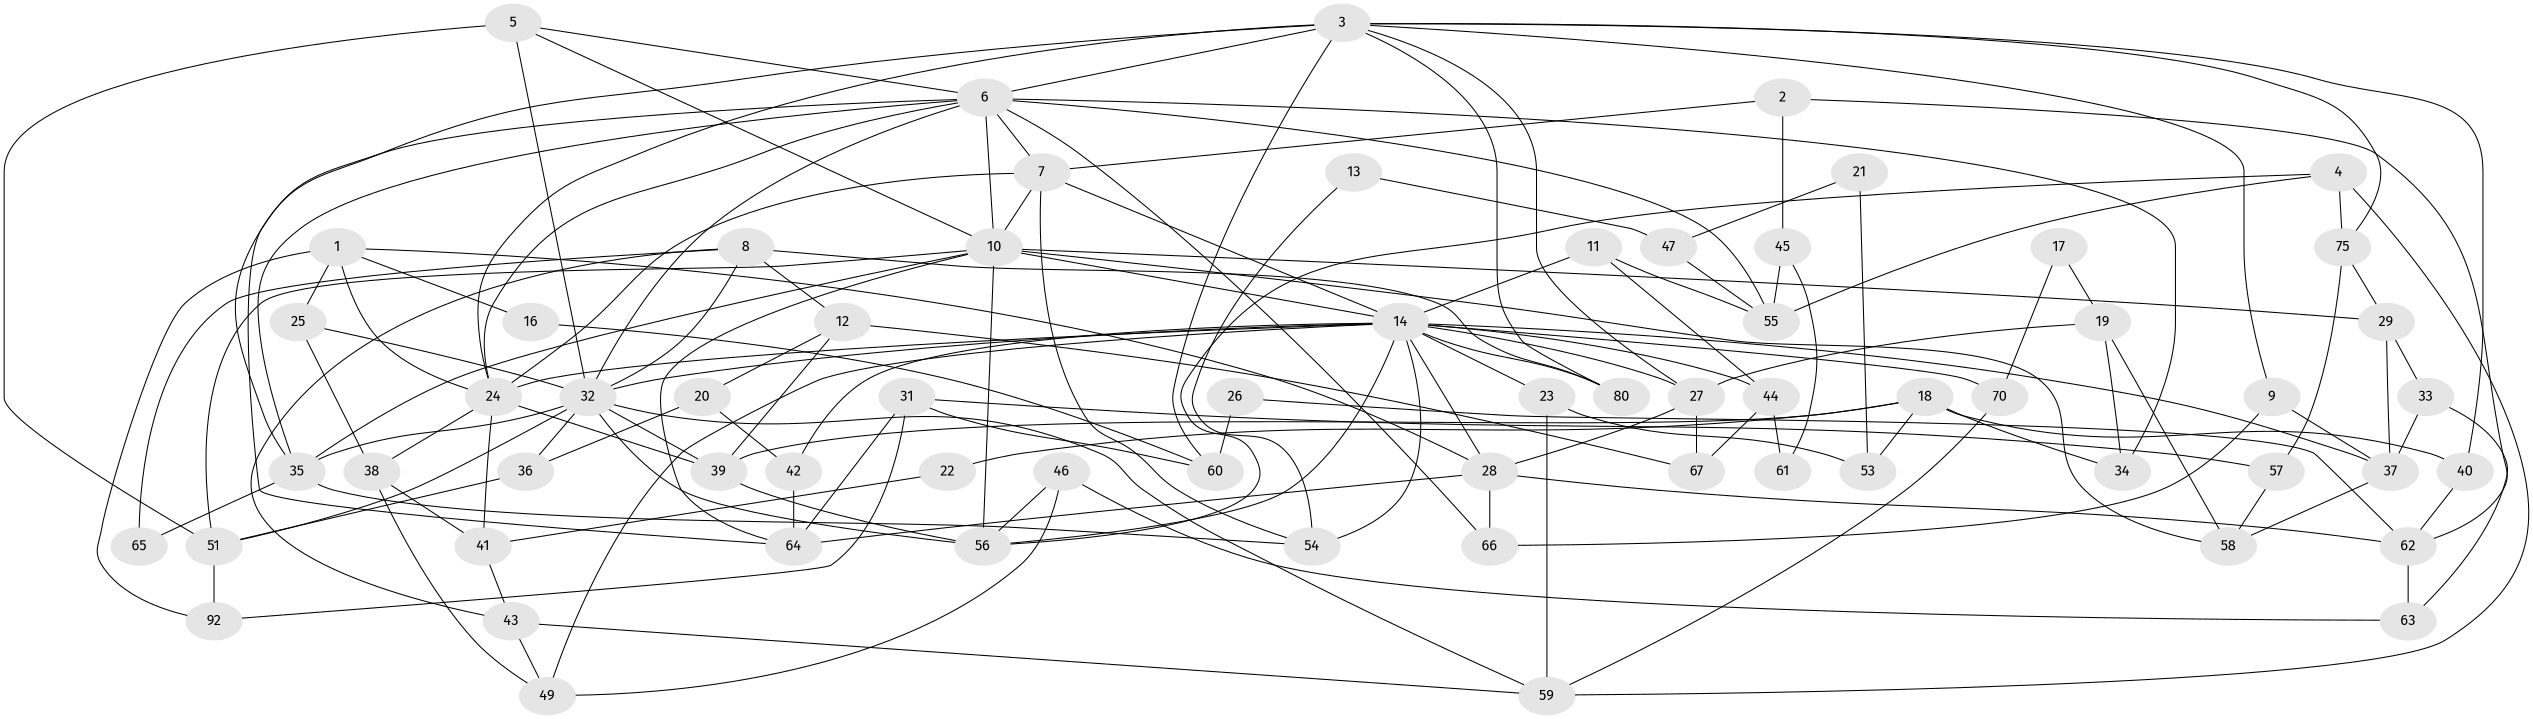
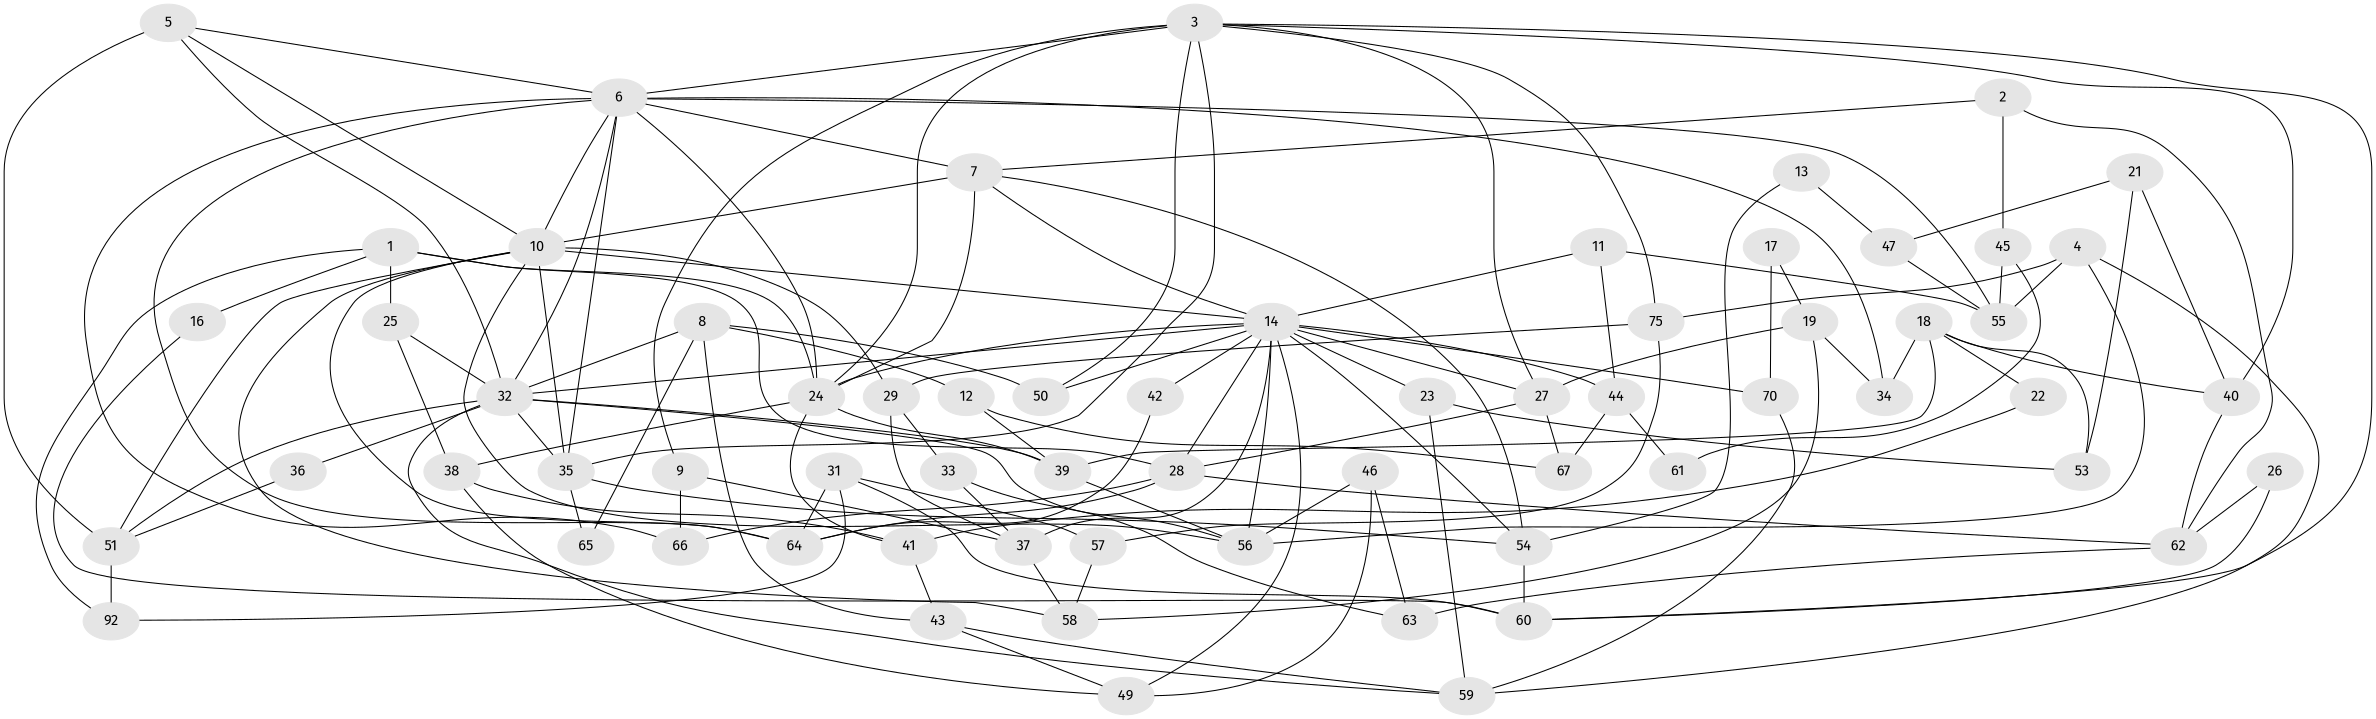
edge "21" -- "40": added
node "20": removed
node "80": label "80" -> "50"
edge "54" -- "60": added
